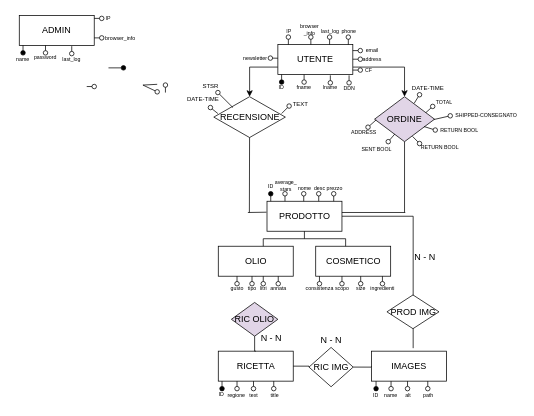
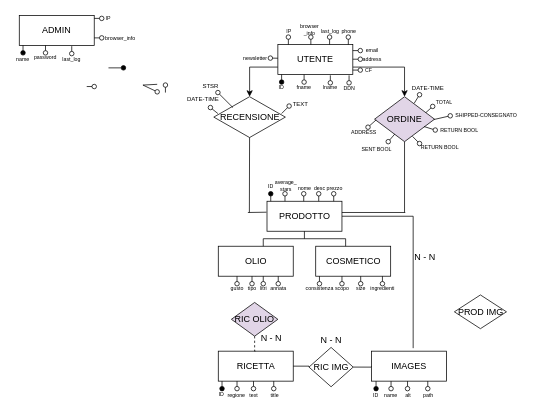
node "PROD IMG": moved (413, 312) -> (481, 312)
edge "RIC OLIO" -- "RICETTA": style solid -> dashed
